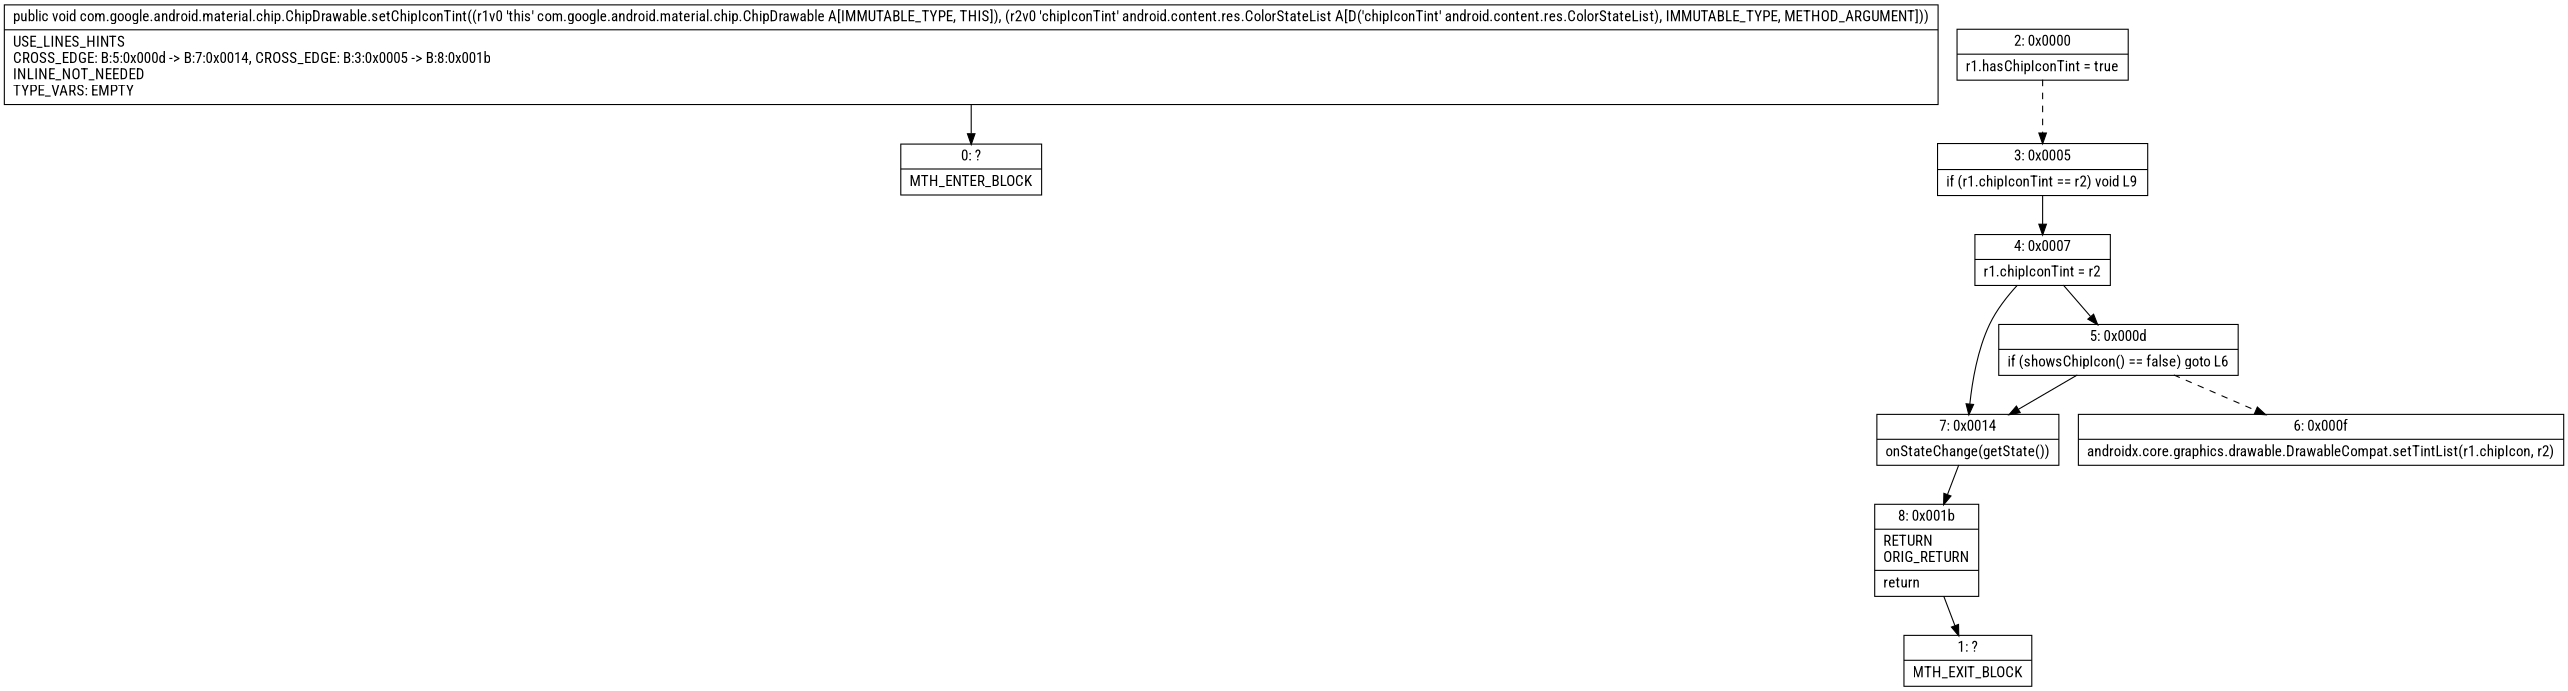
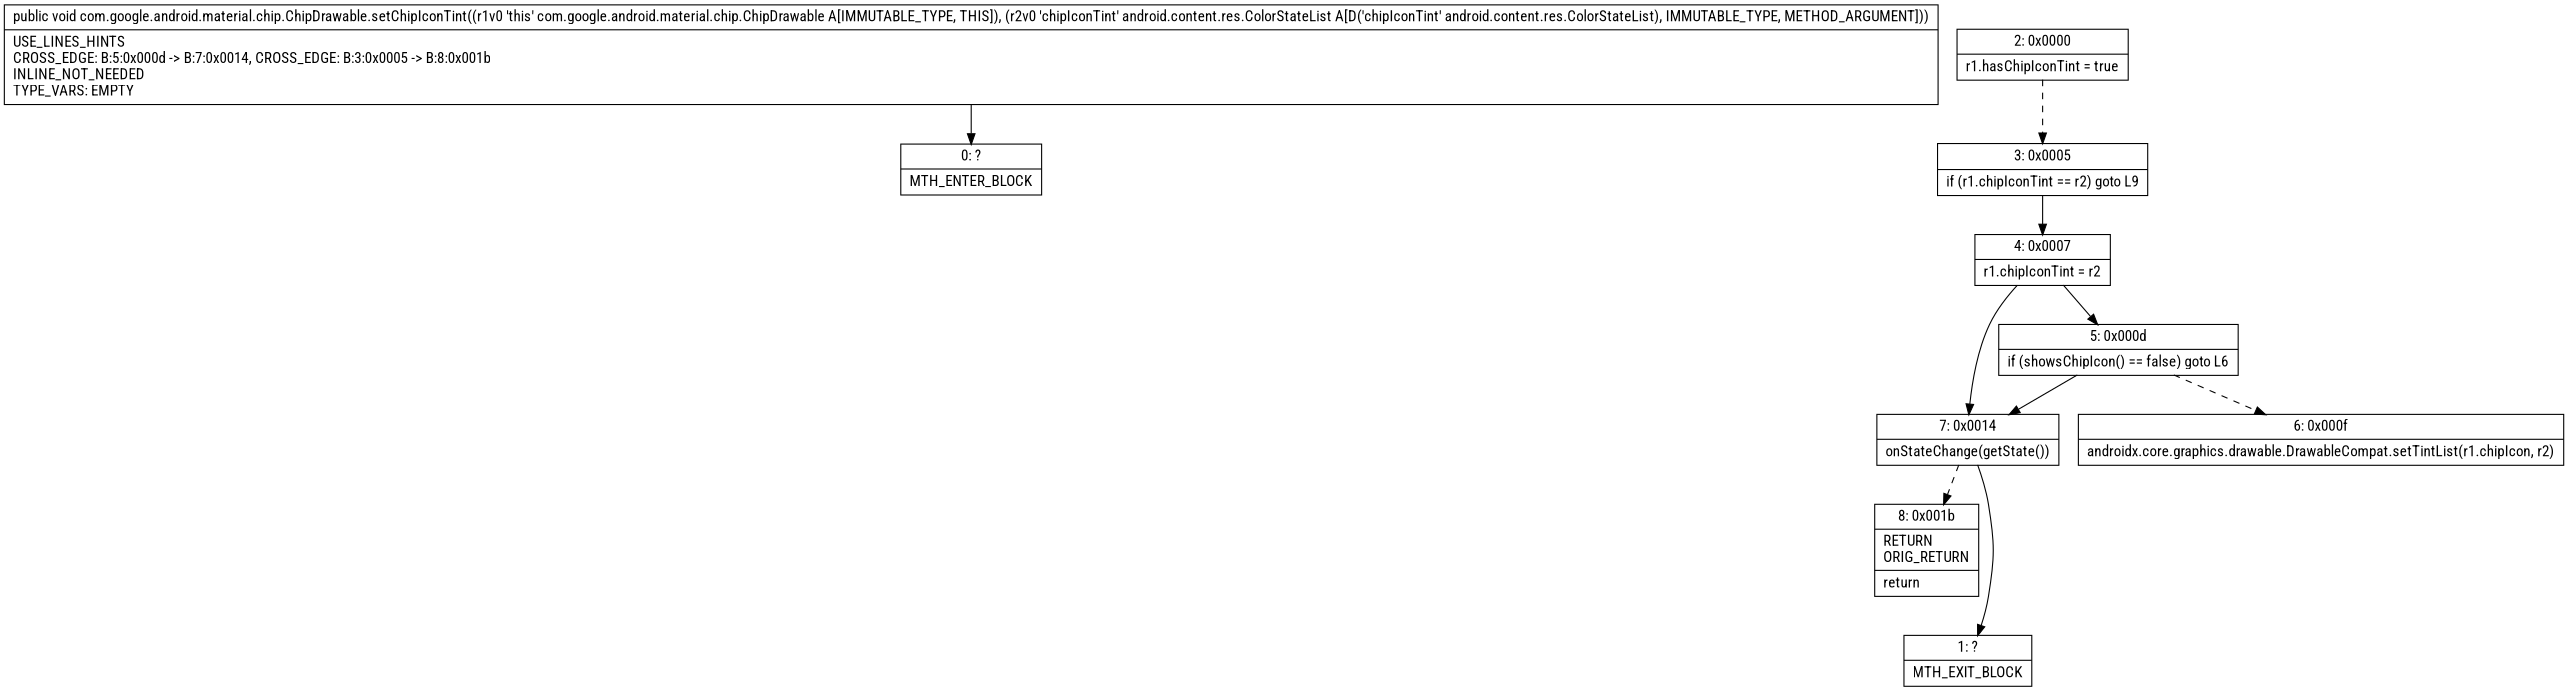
node "3: 0x0005": text "if (r1.chipIconTint == r2) void L9" -> "if (r1.chipIconTint == r2) goto L9"
edge "7: 0x0014" -> "8: 0x001b": style solid -> dashed
edge "8: 0x001b" -> "1: ?": now "7: 0x0014" -> "1: ?"
